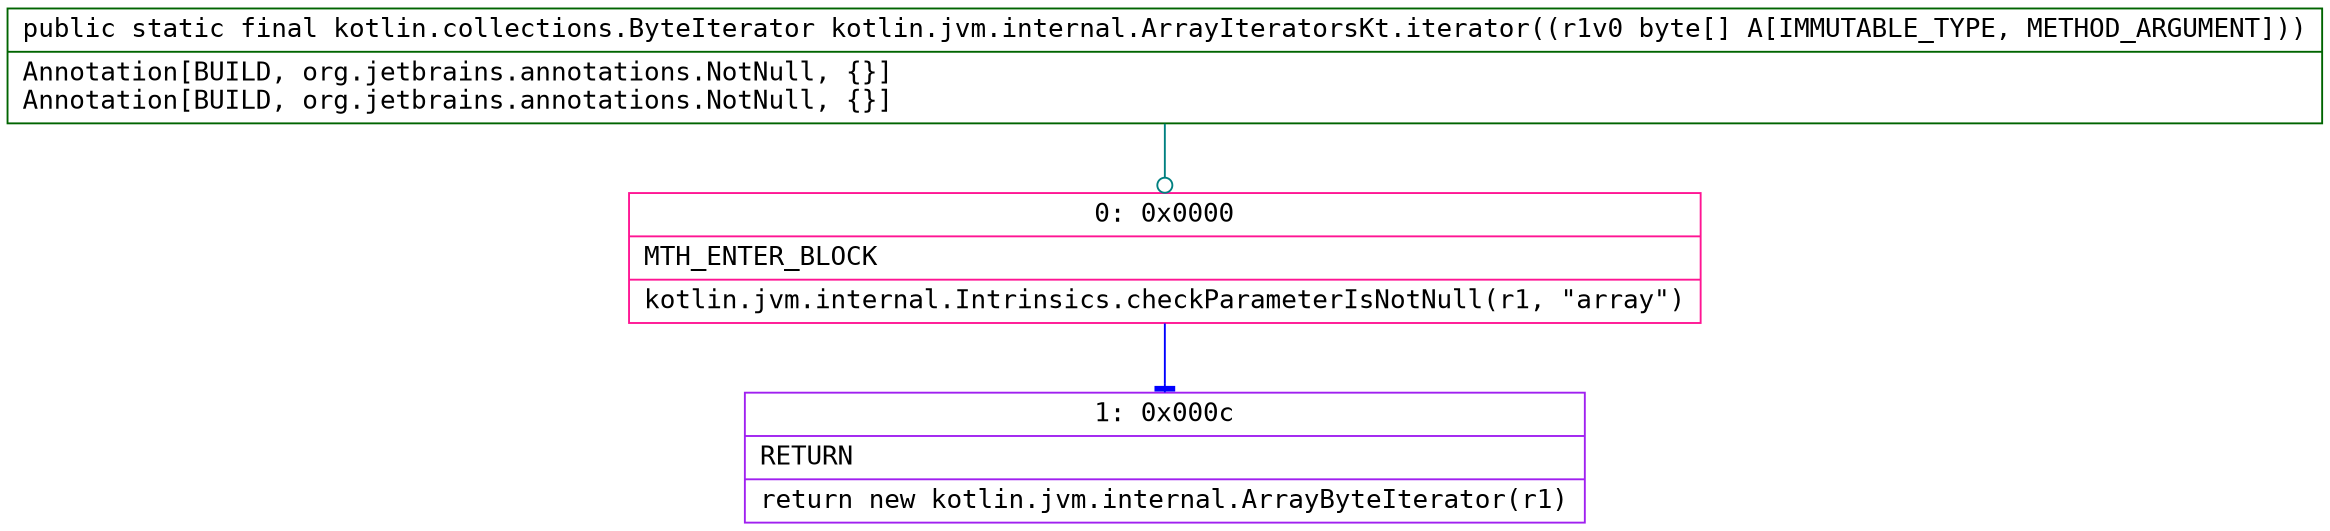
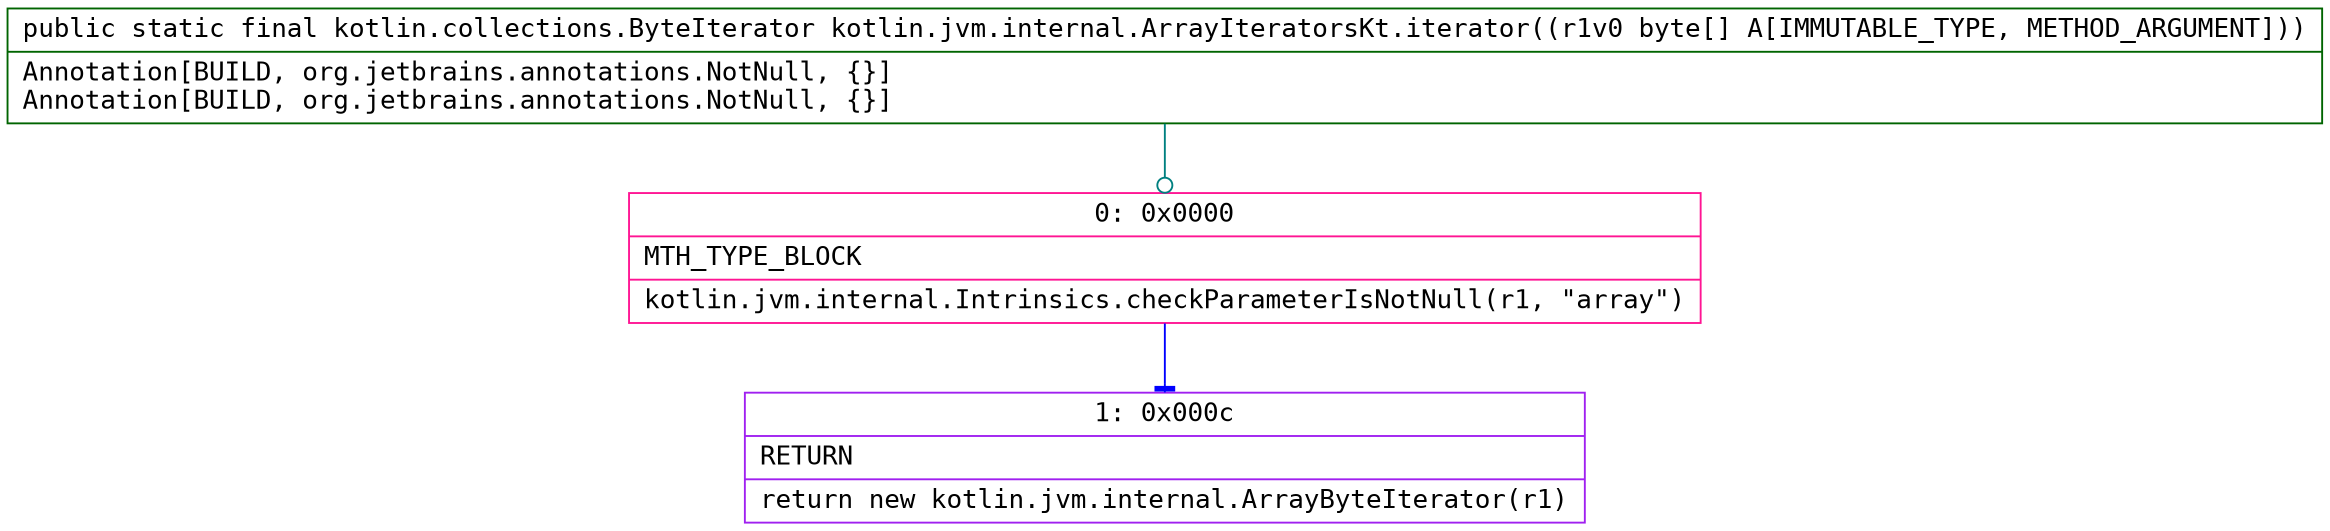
node "0: 0x0000": text "MTH_ENTER_BLOCK" -> "MTH_TYPE_BLOCK"
